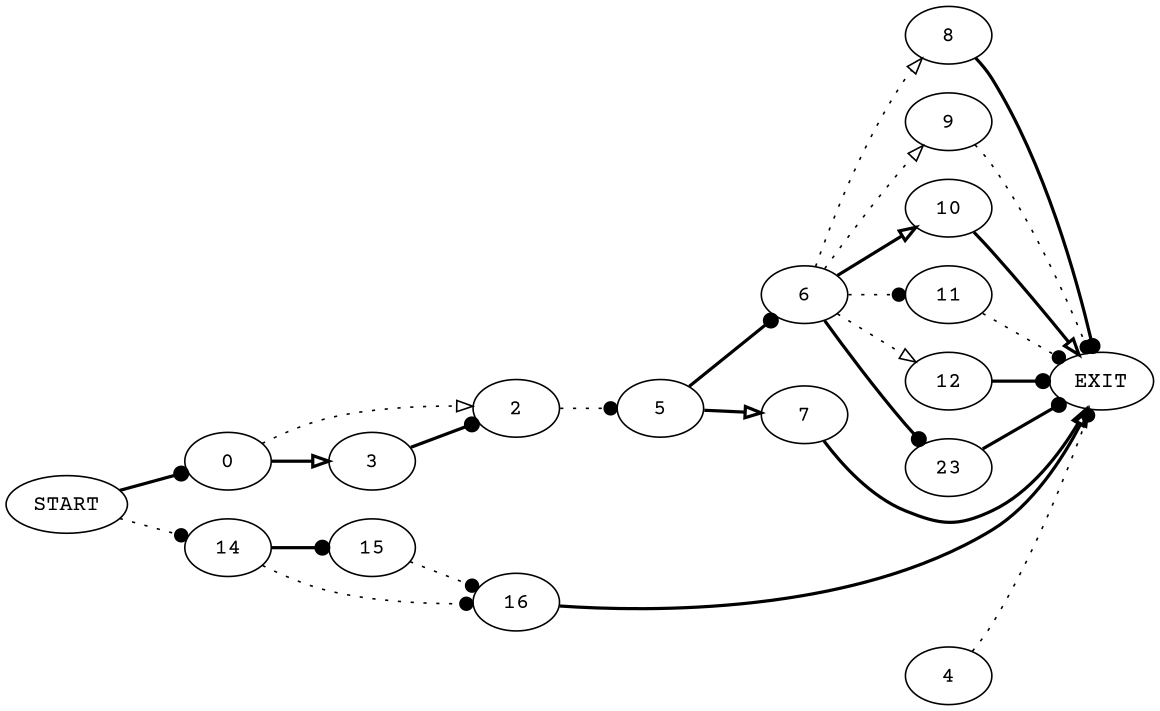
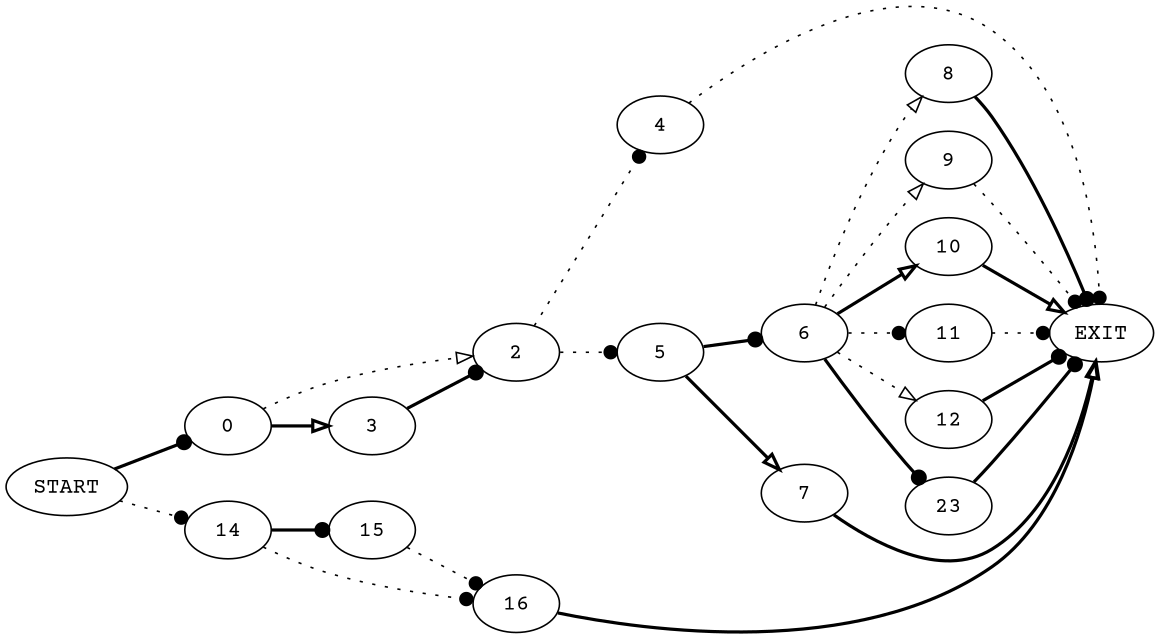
edge "2" -> "4": added
